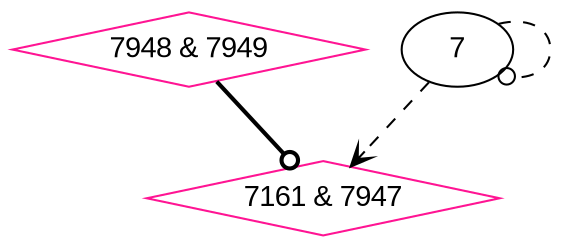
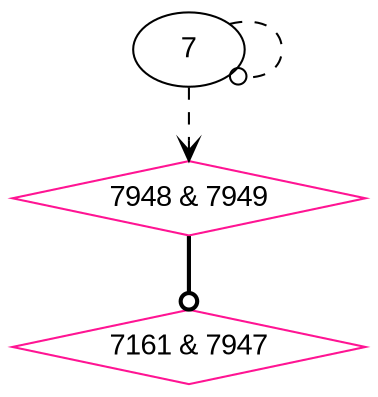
edge "7" -> "7161 & 7947": now "7" -> "7948 & 7949"
